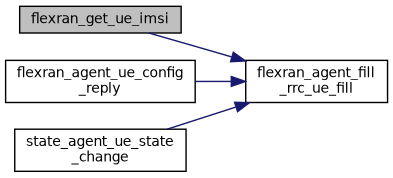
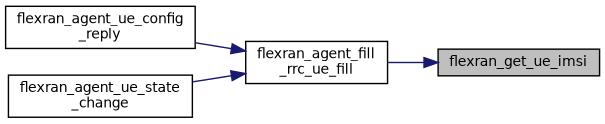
edge "flexran_get_ue_imsi" -> "flexran_agent_fill _rrc_ue_fill": reversed
node "state_agent_ue_state _change": label "state_agent_ue_state _change" -> "flexran_agent_ue_state _change"
